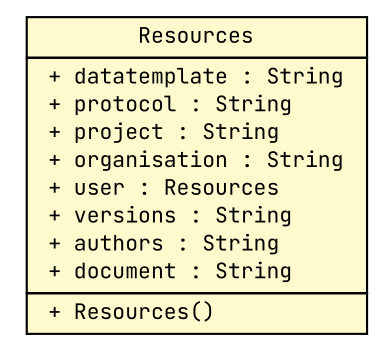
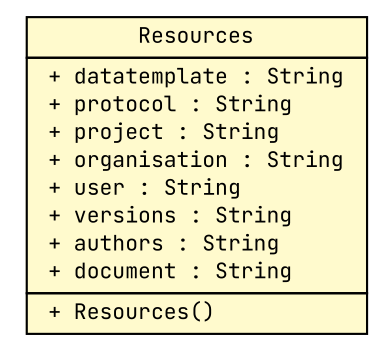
node "Resources": text "+ user : Resources" -> "+ user : String"
